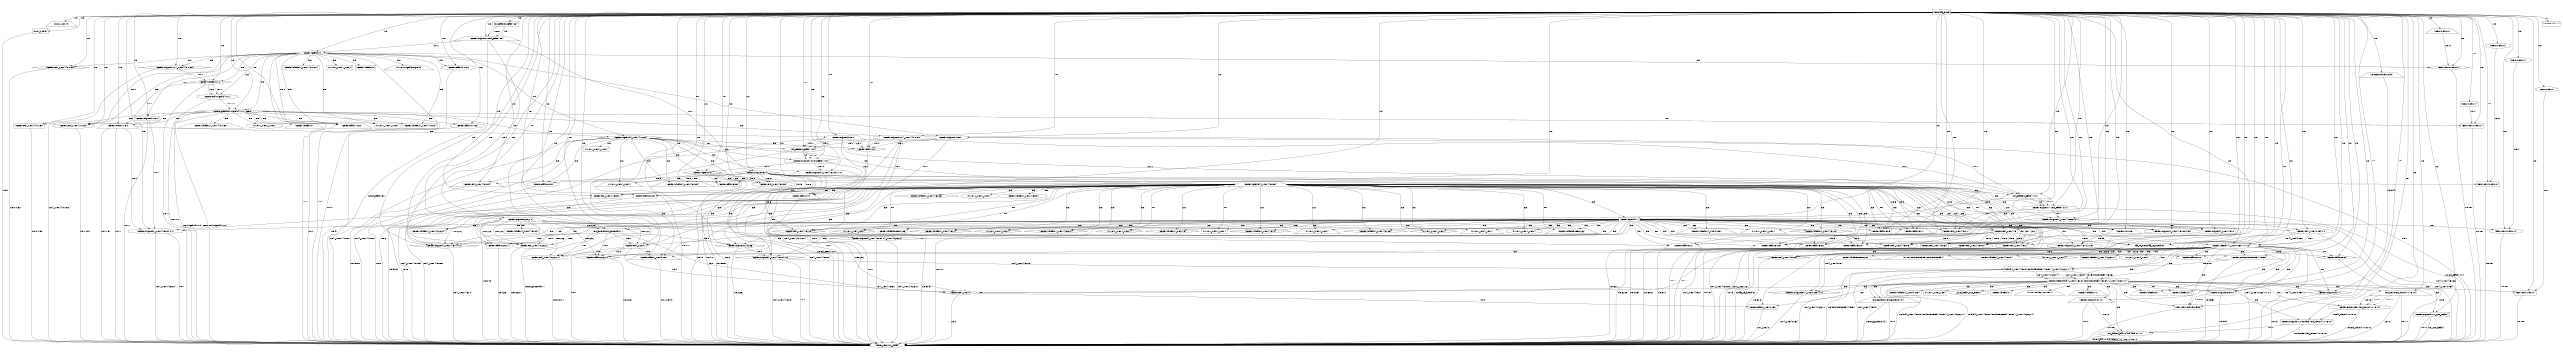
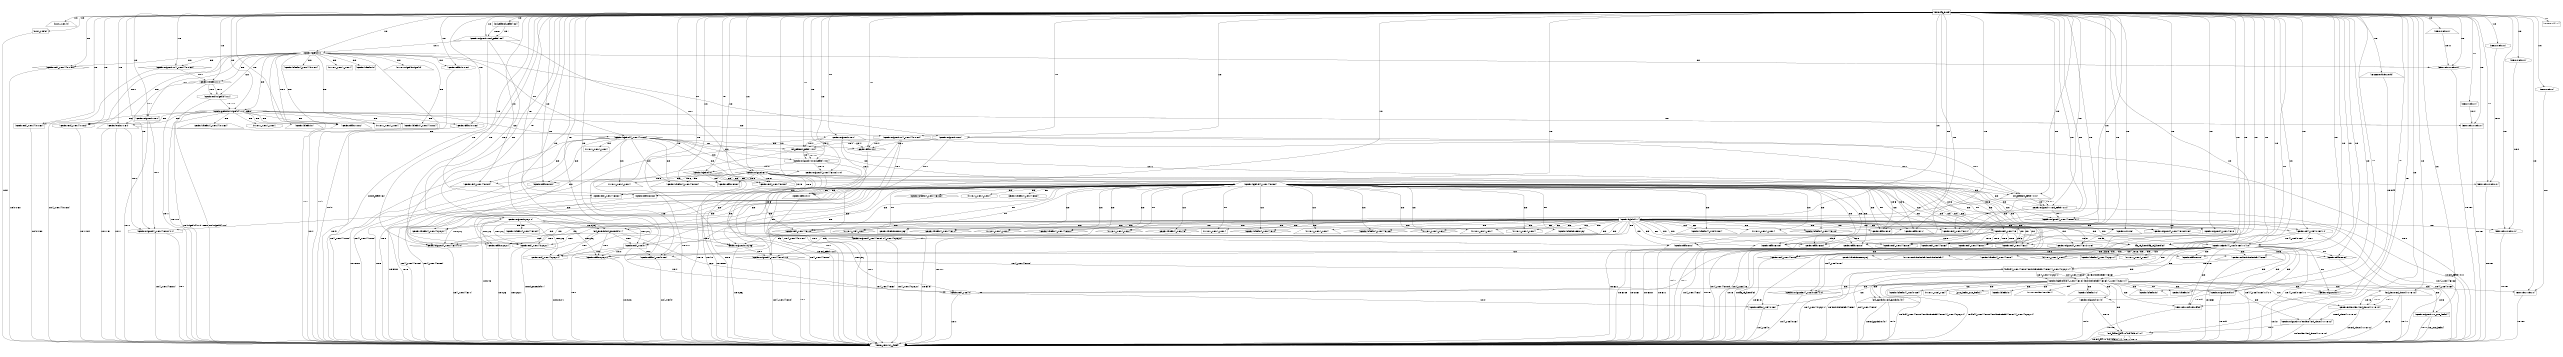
edge "(<operator>.logicalNot,!*(_DWORD *)(v4 + 328))" -> "(<operator>.logicalNot,!v10)": now "(<operator>.logicalNot,!*(_DWORD *)(v4 + 328))" -> "(<operator>.indirection,*(_DWORD *)(a1[20] + 4))"
edge "(<operator>.logicalNot,!*(_DWORD *)(v5 + 332))" -> "(<operator>.logicalNot,!v11)": removed, label "CDG:"
edge "(<operator>.logicalNot,!*(_DWORD *)(v5 + 332))" -> "(<operator>.assignment,*(_DWORD *)(v5 + 16) = a1)": label "CDG: " -> "BYTE: "
edge "(<operator>.logicalNot,!v11)" -> "(<operator>.assignment,*(_DWORD *)(v5 + 324) = v7)": removed, label "CDG:"
node "(RETURN,return 7;,return 7;)": label "(RETURN,return 7;,return 7;)" -> "(RETURN,return 1;,return 7;)"
